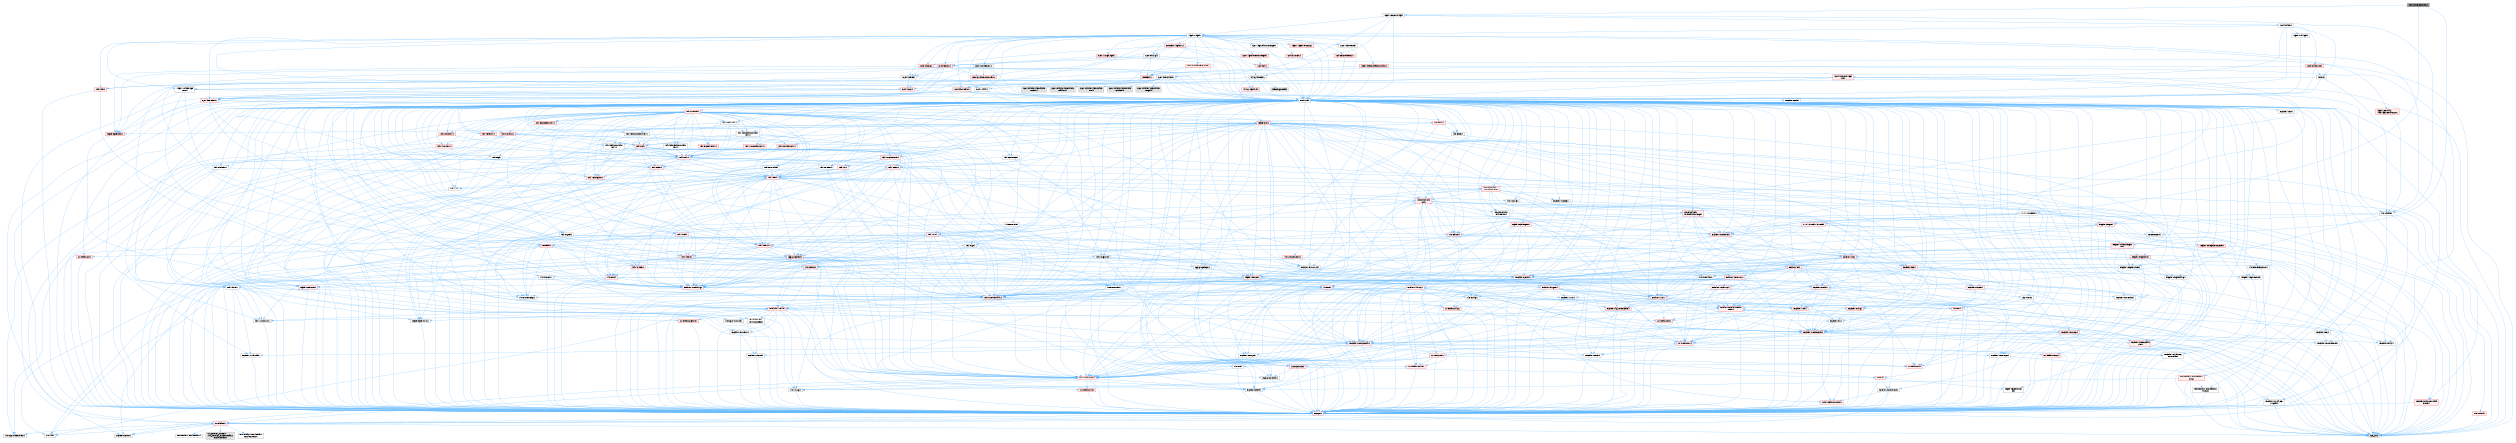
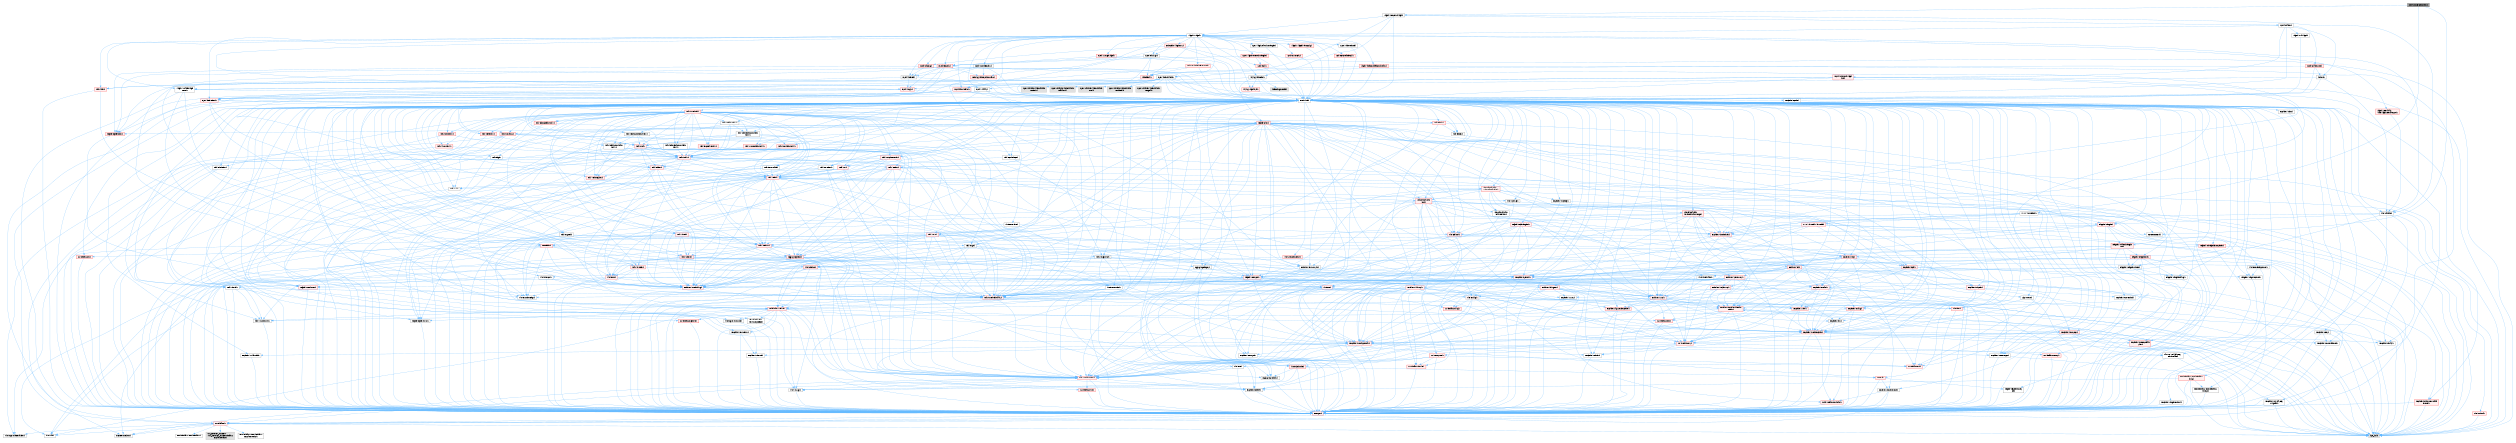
edge "Math/Interval.h" -> "Templates/IsArithmetic.h": removed
edge "Math/RangeBound.h" -> "HAL/PlatformAtomics.h": now "Math/RangeBound.h" -> "CoreTypes.h"
node "Templates/IsTriviallyCopy Constructible.h": label "Templates/IsTriviallyCopy Constructible.h" -> "BitArray/IsTriviallyCopy Constructible.h"
node "Templates/IntegralConstant.h": added
